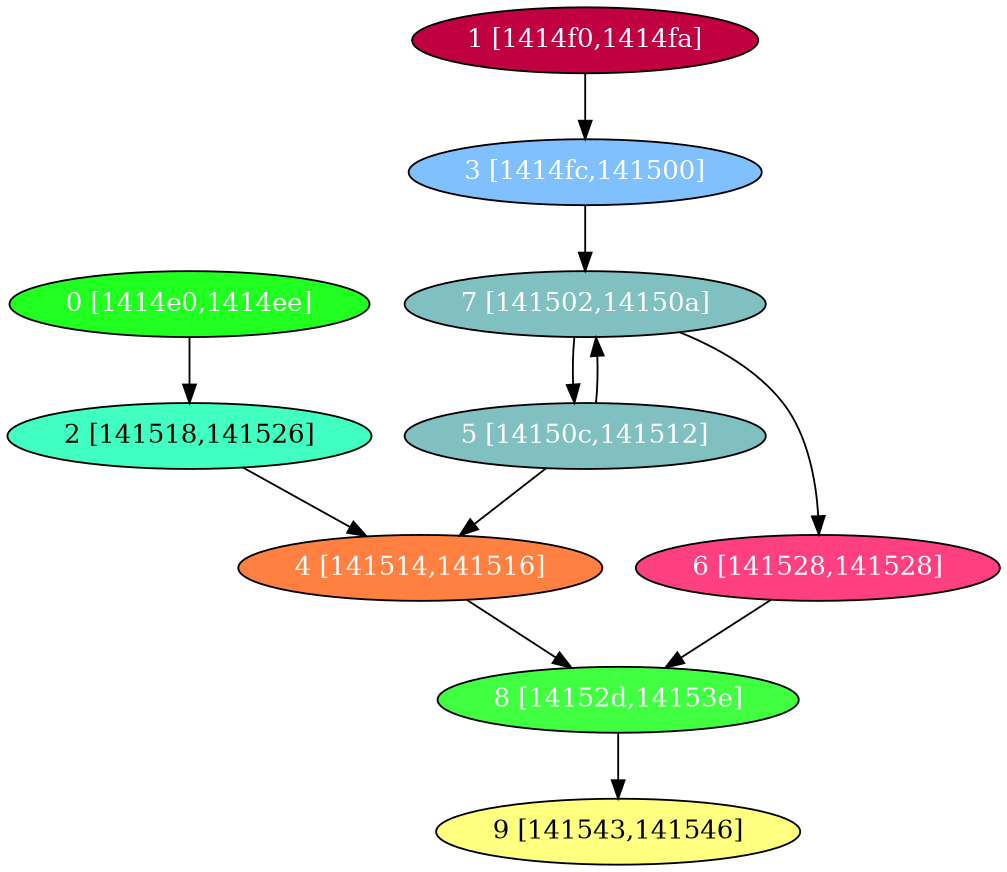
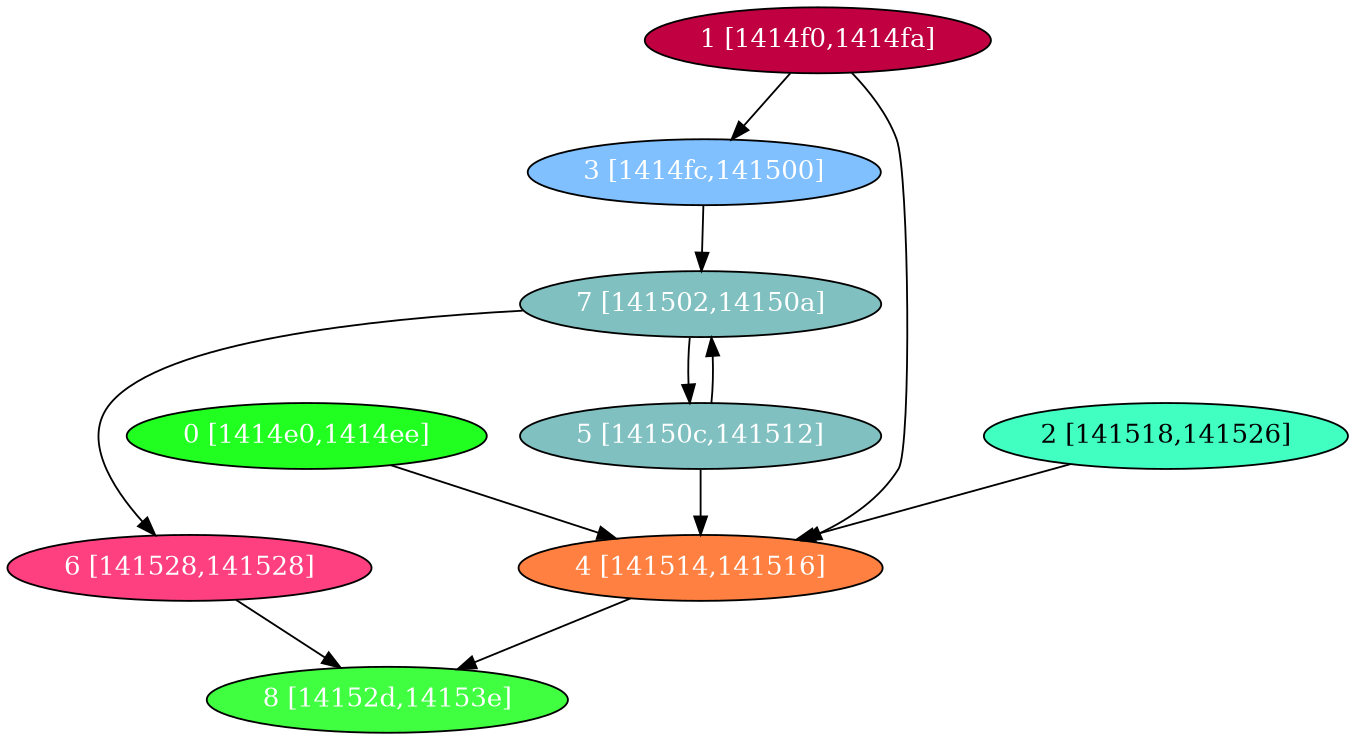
edge "1 [1414f0,1414fa]" -> "4 [141514,141516]": added
edge "0 [1414e0,1414ee]" -> "2 [141518,141526]": now "0 [1414e0,1414ee]" -> "4 [141514,141516]"
node "9 [141543,141546]": removed
